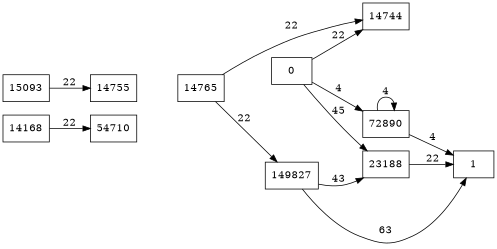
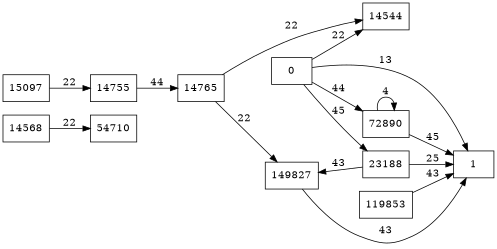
node "14744": label "14744" -> "14544"
edge "0" -> "1": added, label "13"
node "15093": label "15093" -> "15097"
edge "14755" -> "14765": added, label "44"
edge "0" -> "72890": label "4" -> "44"
node "14168": label "14168" -> "14568"
edge "72890" -> "1": label "4" -> "45"
edge "23188" -> "1": label "22" -> "25"
edge "149827" -> "23188": reversed
node "119853": added
edge "149827" -> "1": label "63" -> "43"
